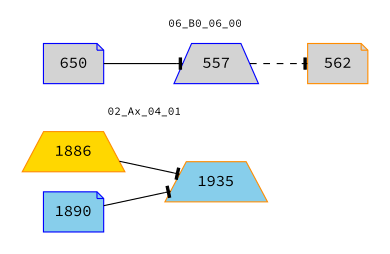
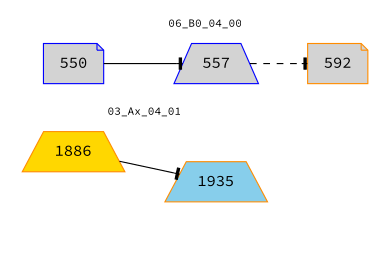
cluster "06_B0_06_00": label "06_B0_06_00" -> "06_B0_04_00"
node "650": label "650" -> "550"
node "562": label "562" -> "592"
cluster "02_Ax_04_01": label "02_Ax_04_01" -> "03_Ax_04_01"
node "1890": removed
